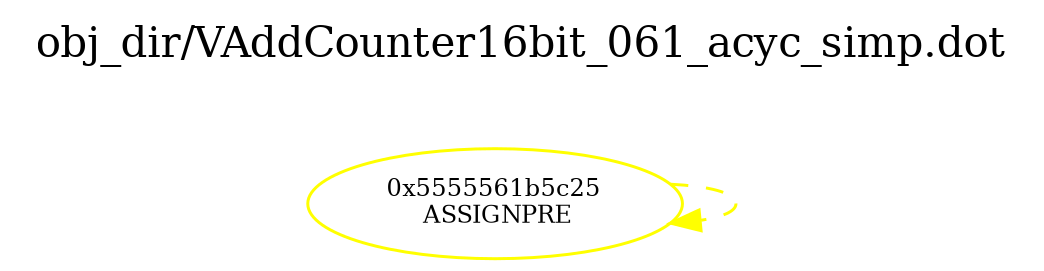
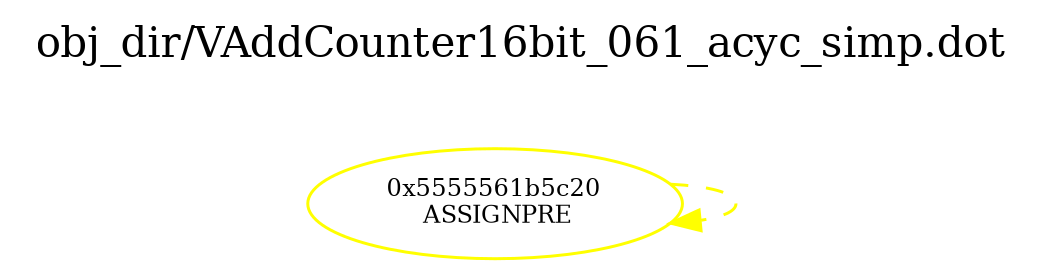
node "0x5555561b5c25 ASSIGNPRE": label "0x5555561b5c25 ASSIGNPRE" -> "0x5555561b5c20 ASSIGNPRE"
